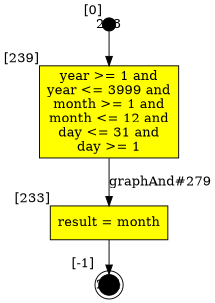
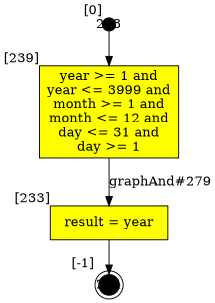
node "result = month [233]": label "result = month [233]" -> "result = year [233]"
